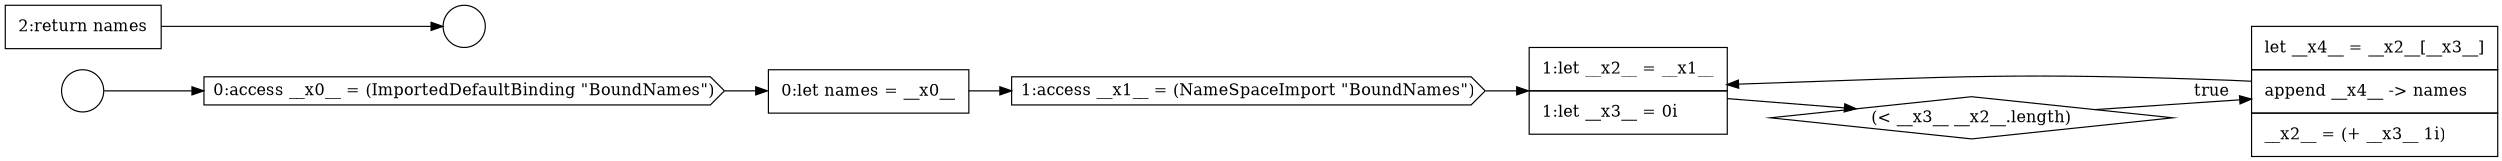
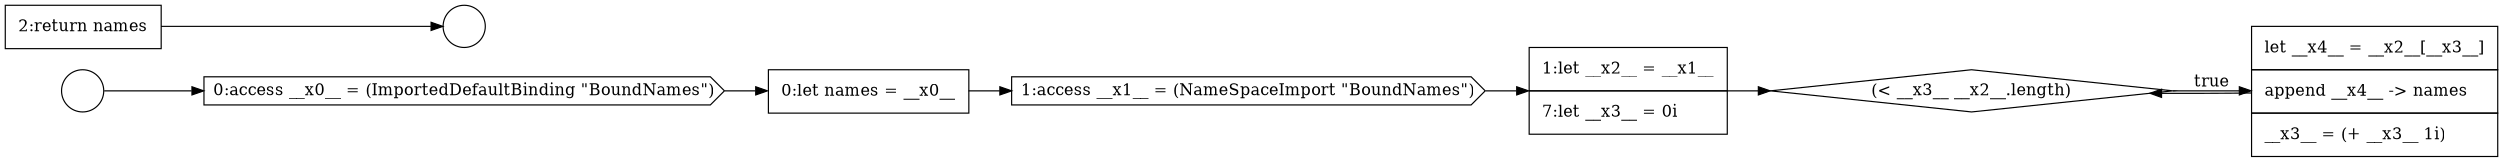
edge "let __x4__ = __x2__[__x3__]" -> "1:let __x2__ = __x1__": now "let __x4__ = __x2__[__x3__]" -> "(< __x3__ __x2__.length)"
node "1:let __x2__ = __x1__": text "1:let __x3__ = 0i" -> "7:let __x3__ = 0i"
node "let __x4__ = __x2__[__x3__]": text "__x2__ = (+ __x3__ 1i)" -> "__x3__ = (+ __x3__ 1i)"
